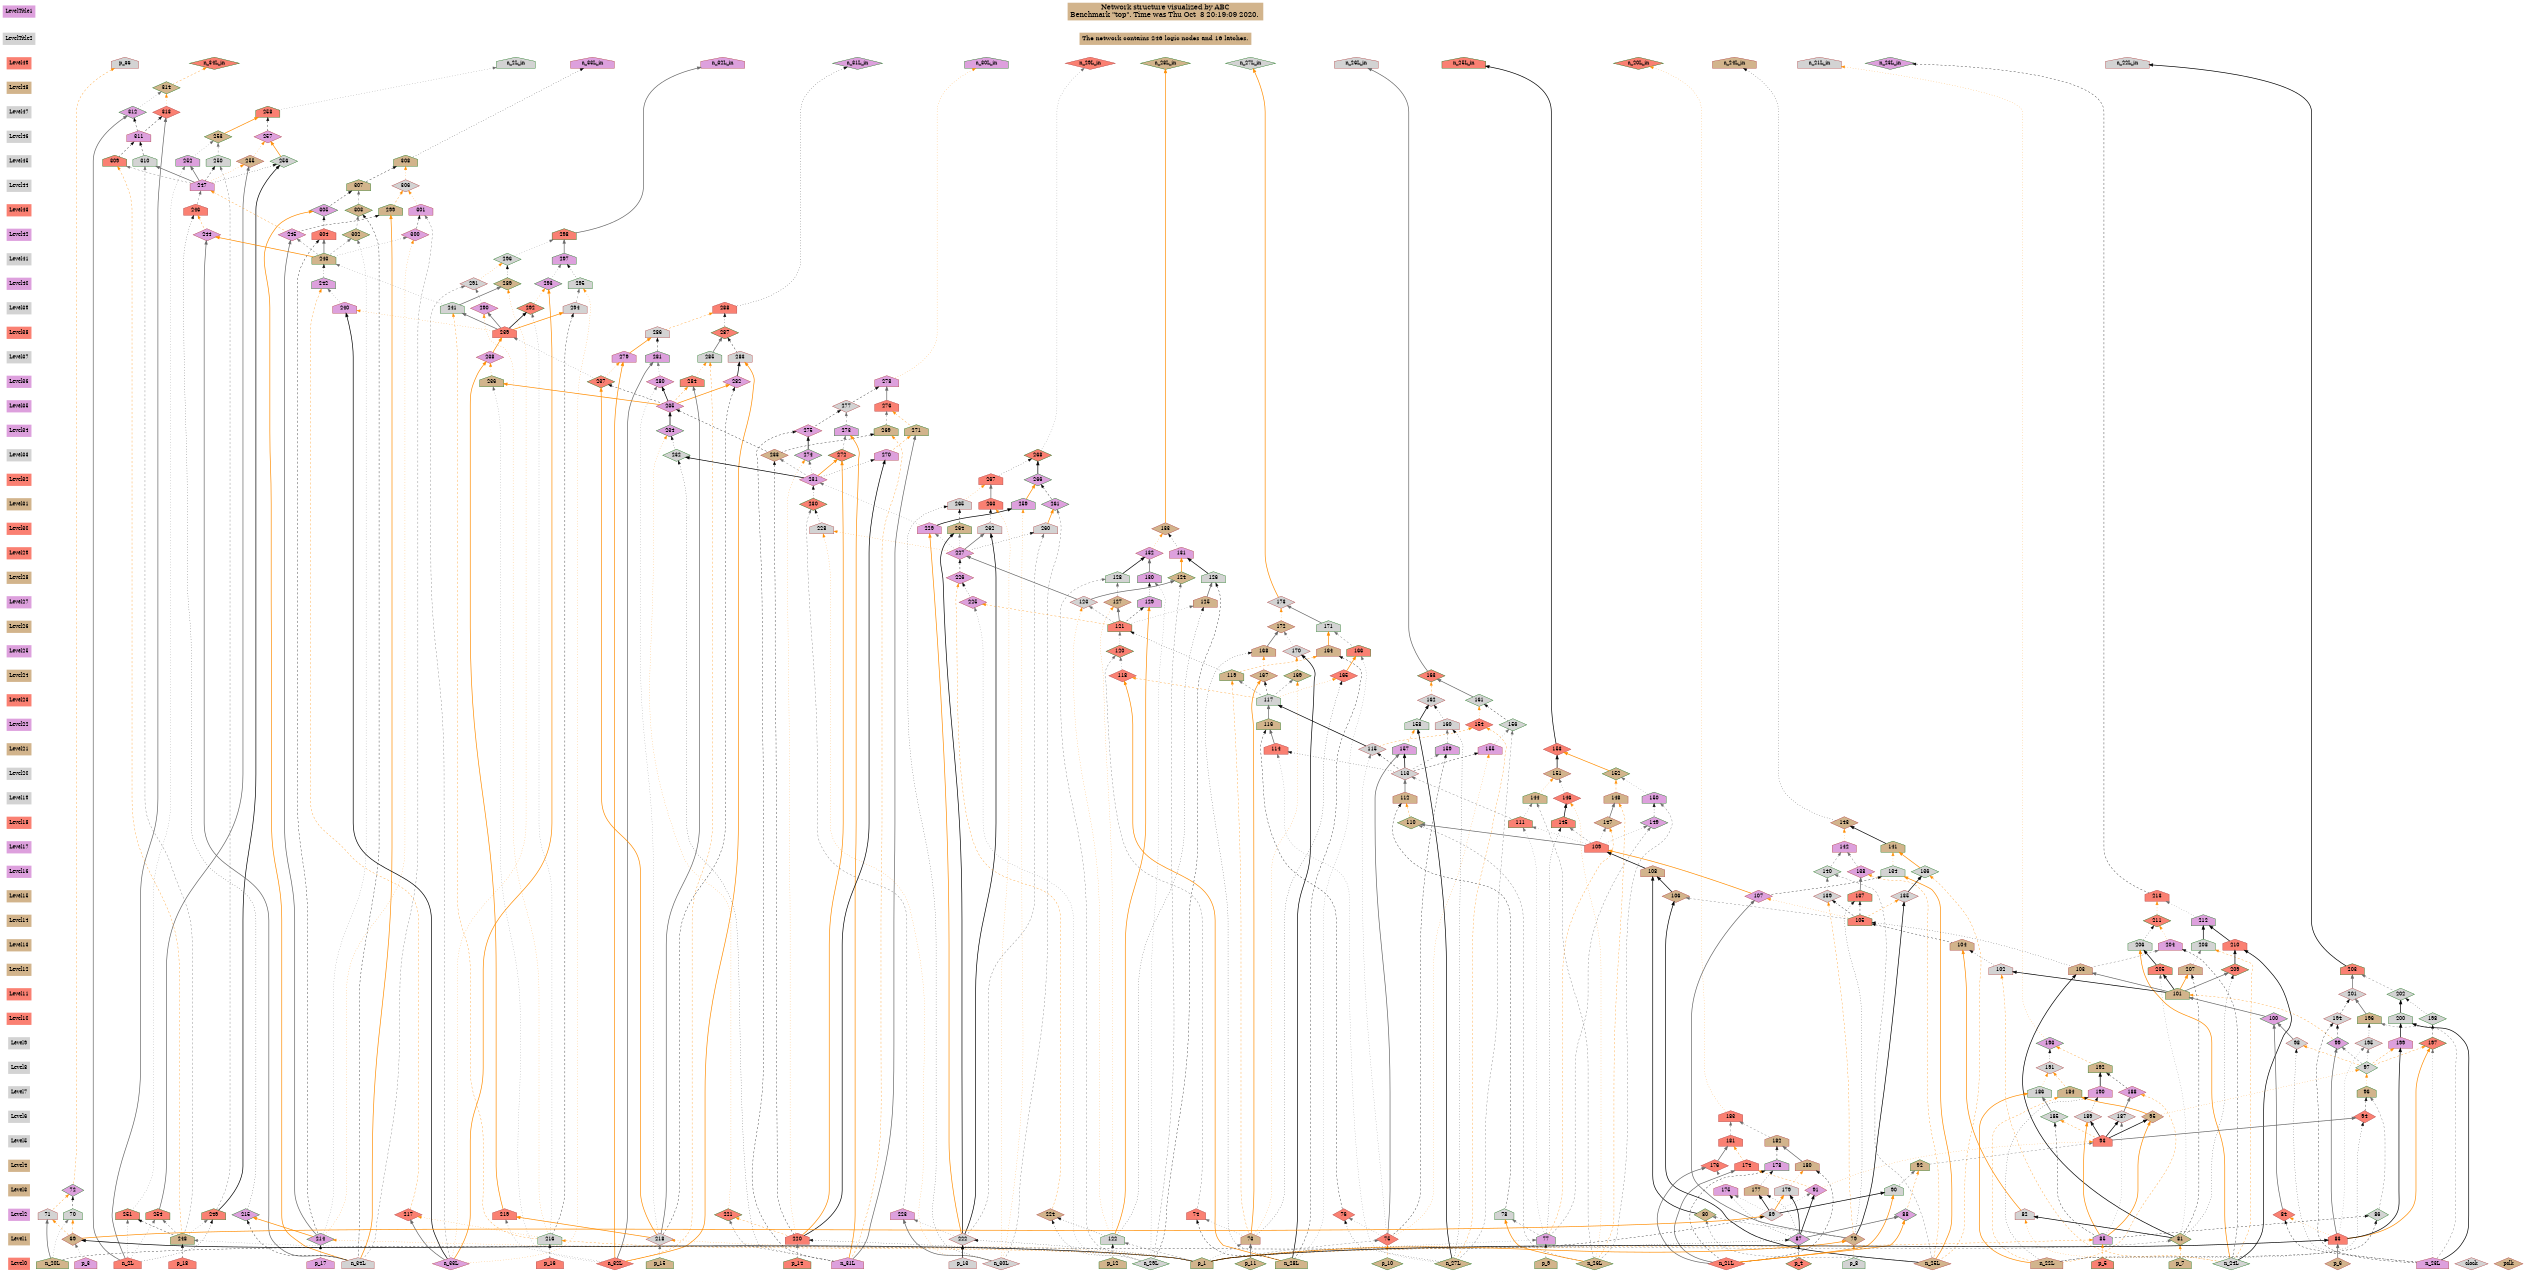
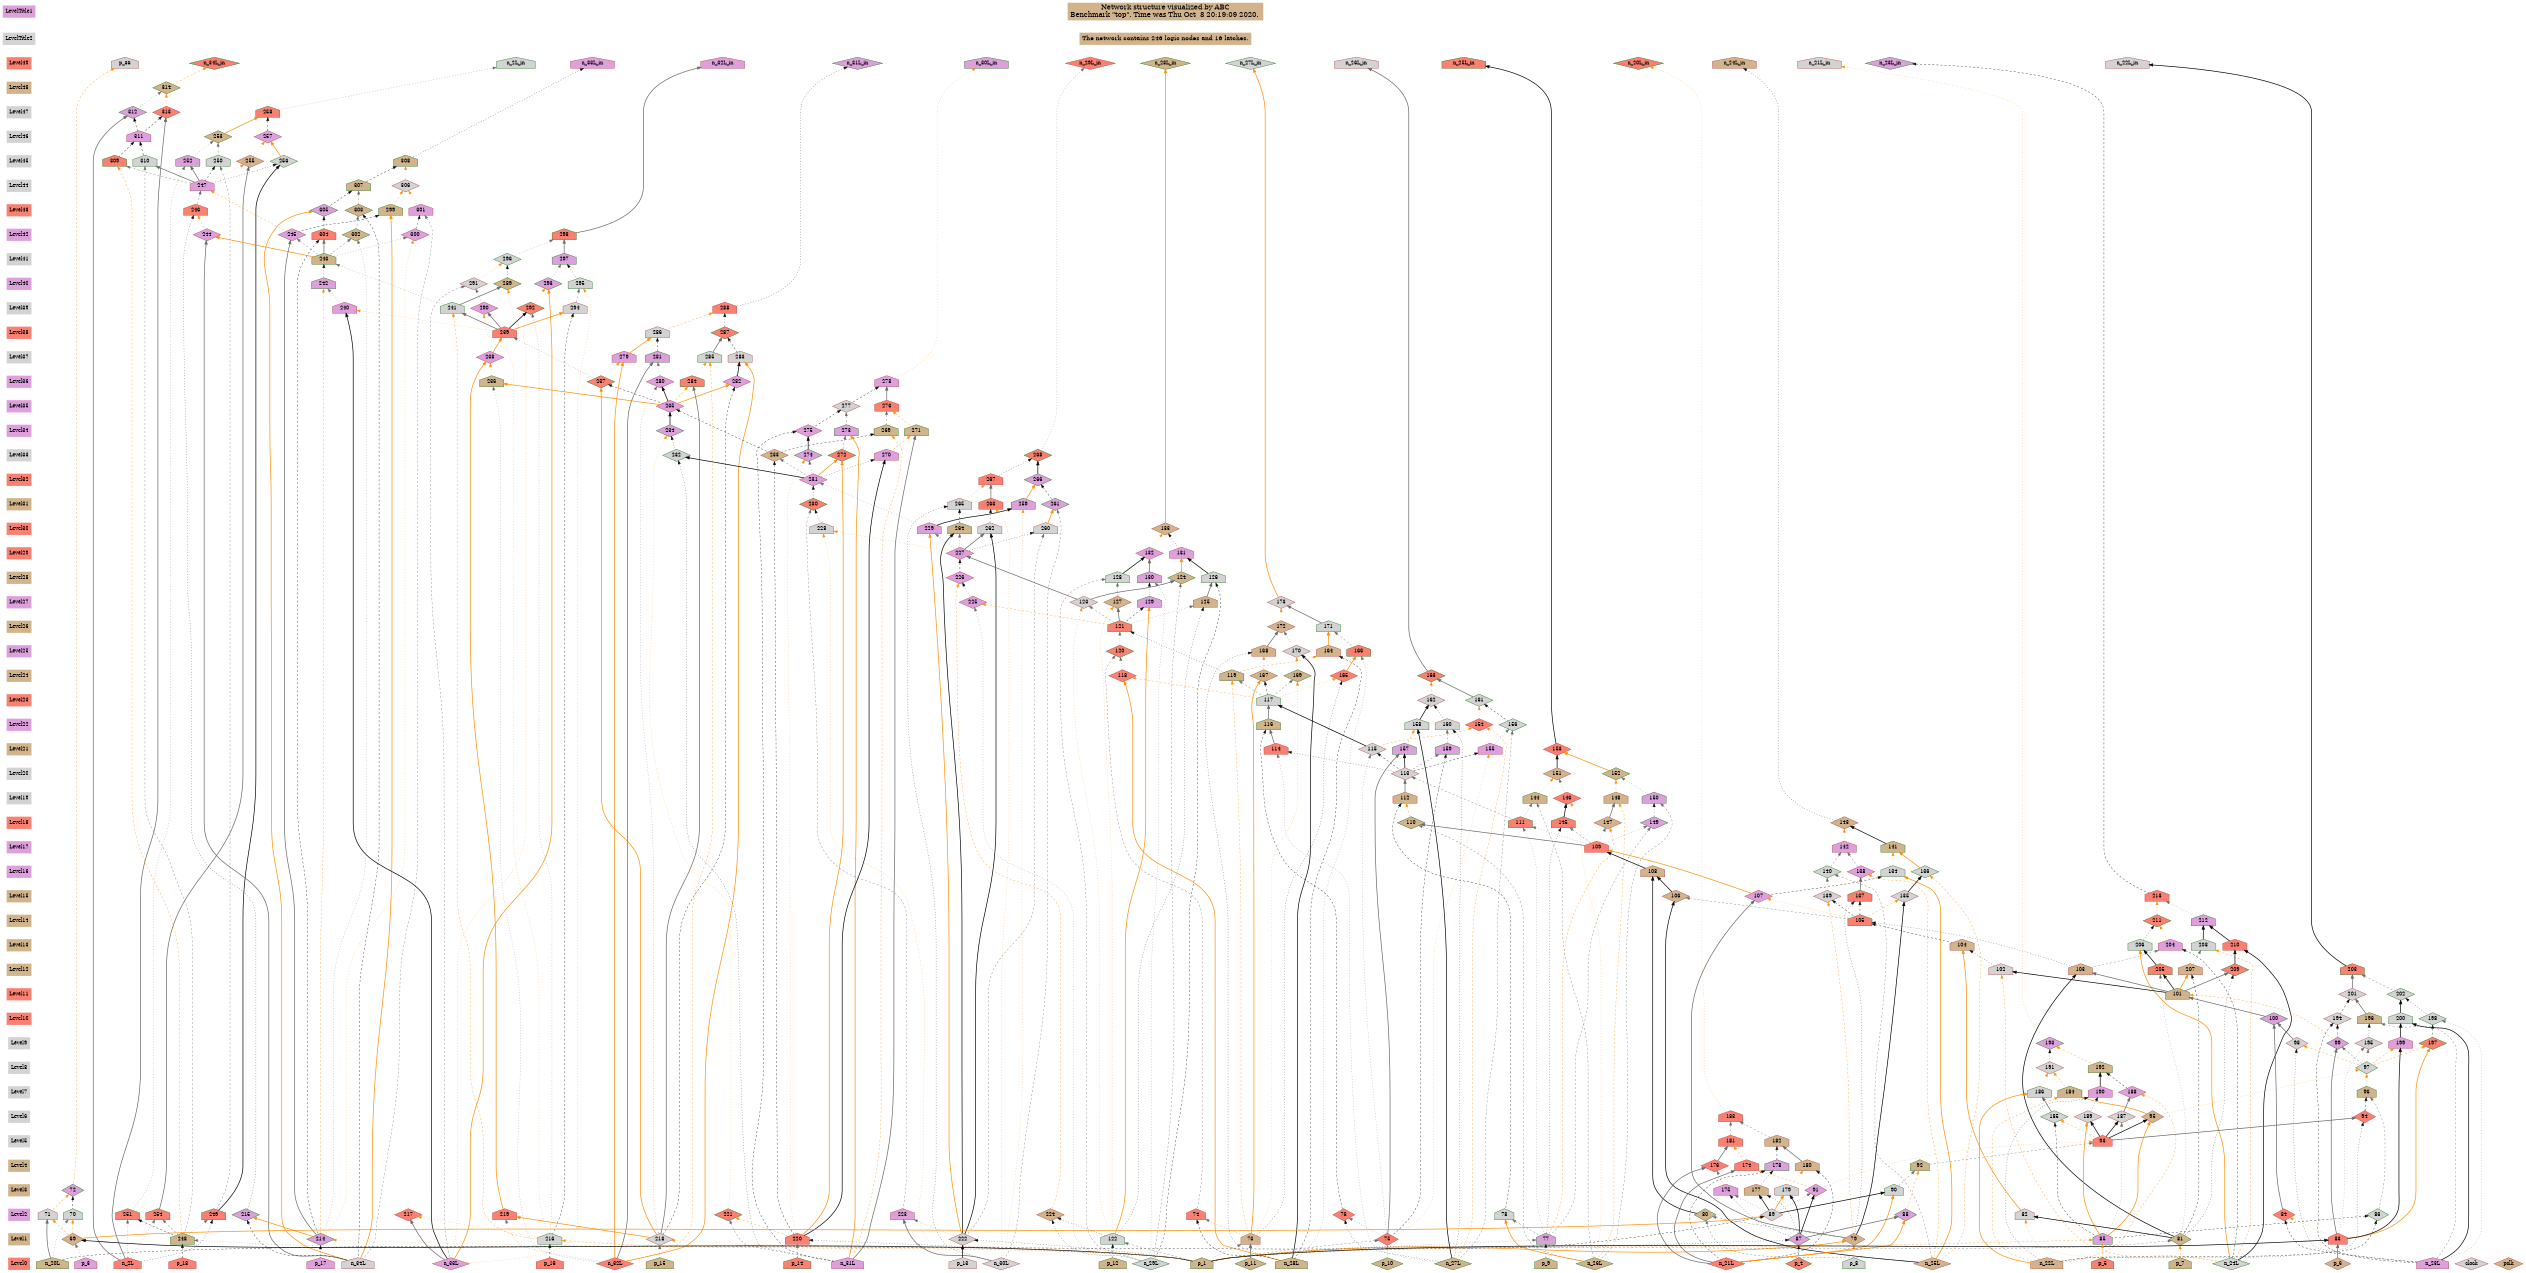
edge "217" -> "242": now "214" -> "242"
edge "n_23L" -> "197": now "n_23L" -> "198"
